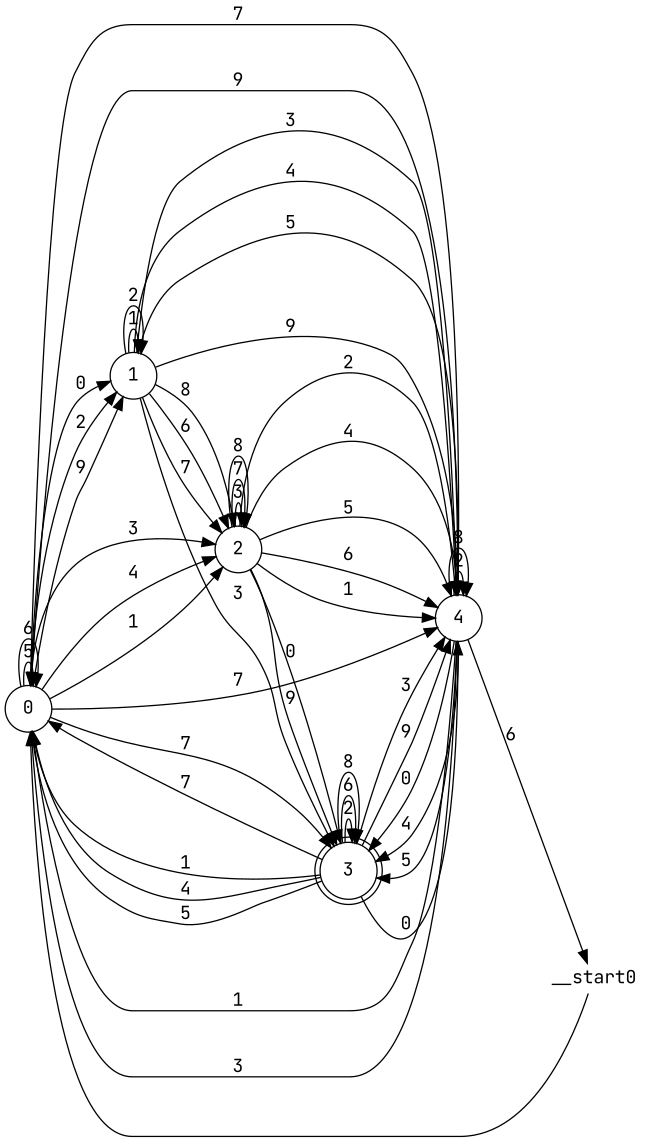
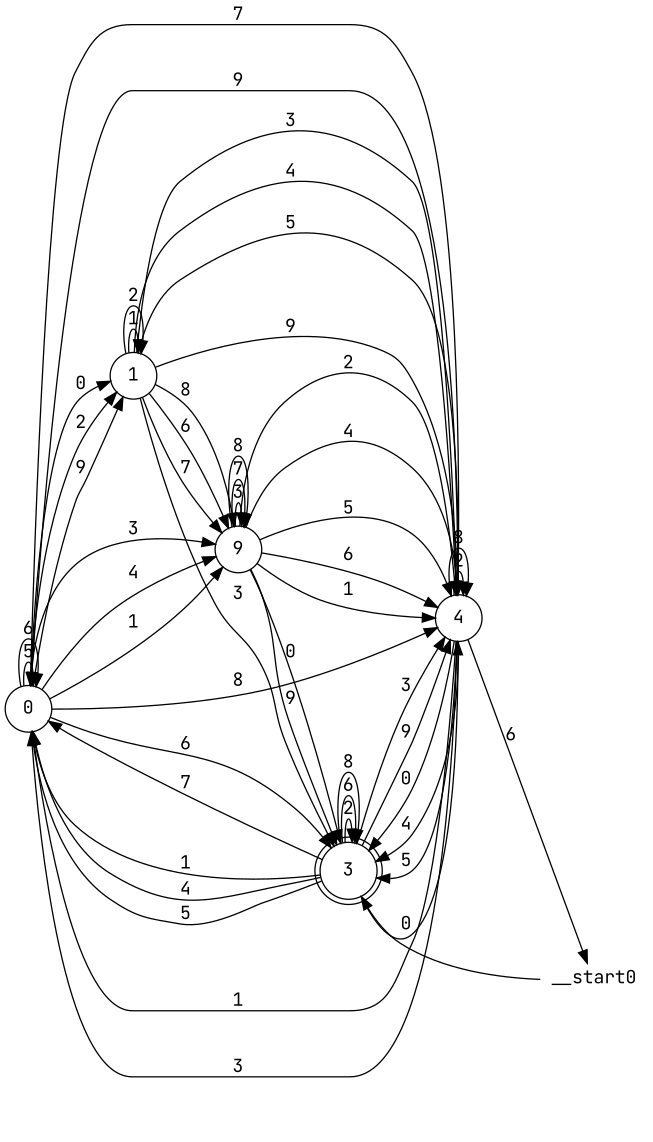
node "2": label "2" -> "9"
edge "0" -> "4": label "7" -> "8"
edge "0" -> "3": label "7" -> "6"
edge "__start0" -> "0": now "__start0" -> "3"
